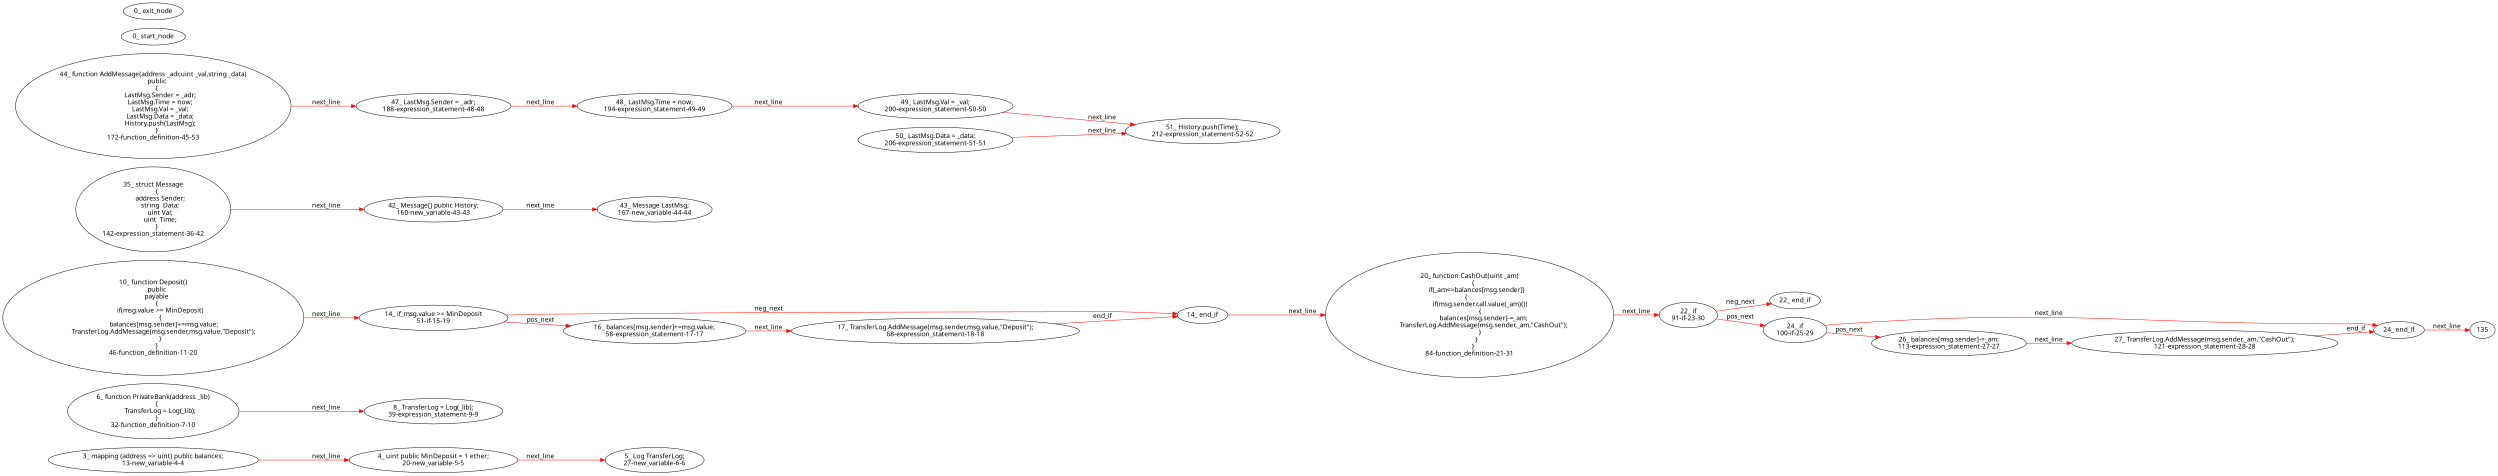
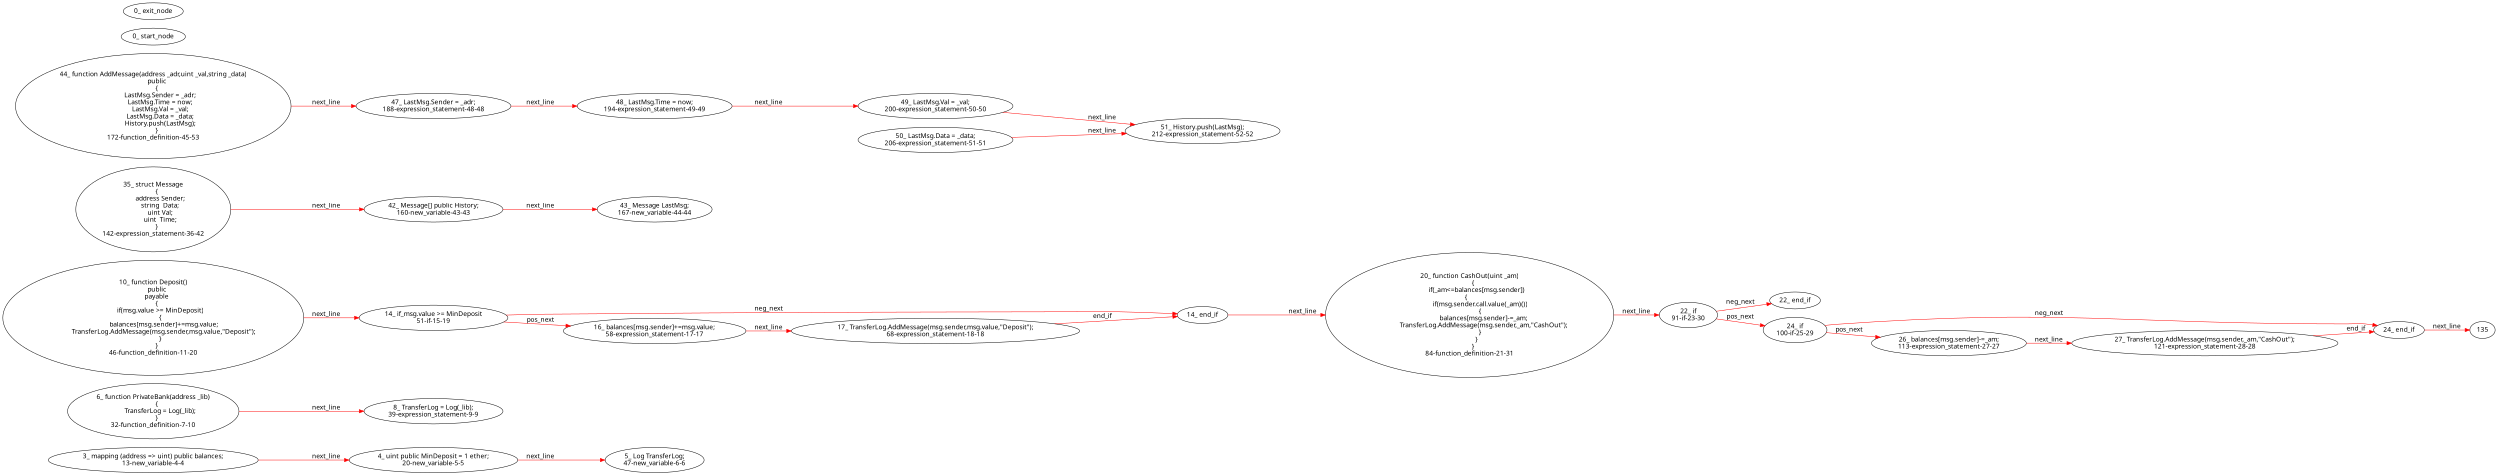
node "51_ History.push(Time); 212-expression_statement-52-52": label "51_ History.push(Time); 212-expression_statement-52-52" -> "51_ History.push(LastMsg); 212-expression_statement-52-52"
edge "24_ if 100-if-25-29" -> "24_ end_if": label "next_line" -> "neg_next"
node "5_ Log TransferLog; 27-new_variable-6-6": label "5_ Log TransferLog; 27-new_variable-6-6" -> "5_ Log TransferLog; 47-new_variable-6-6"
